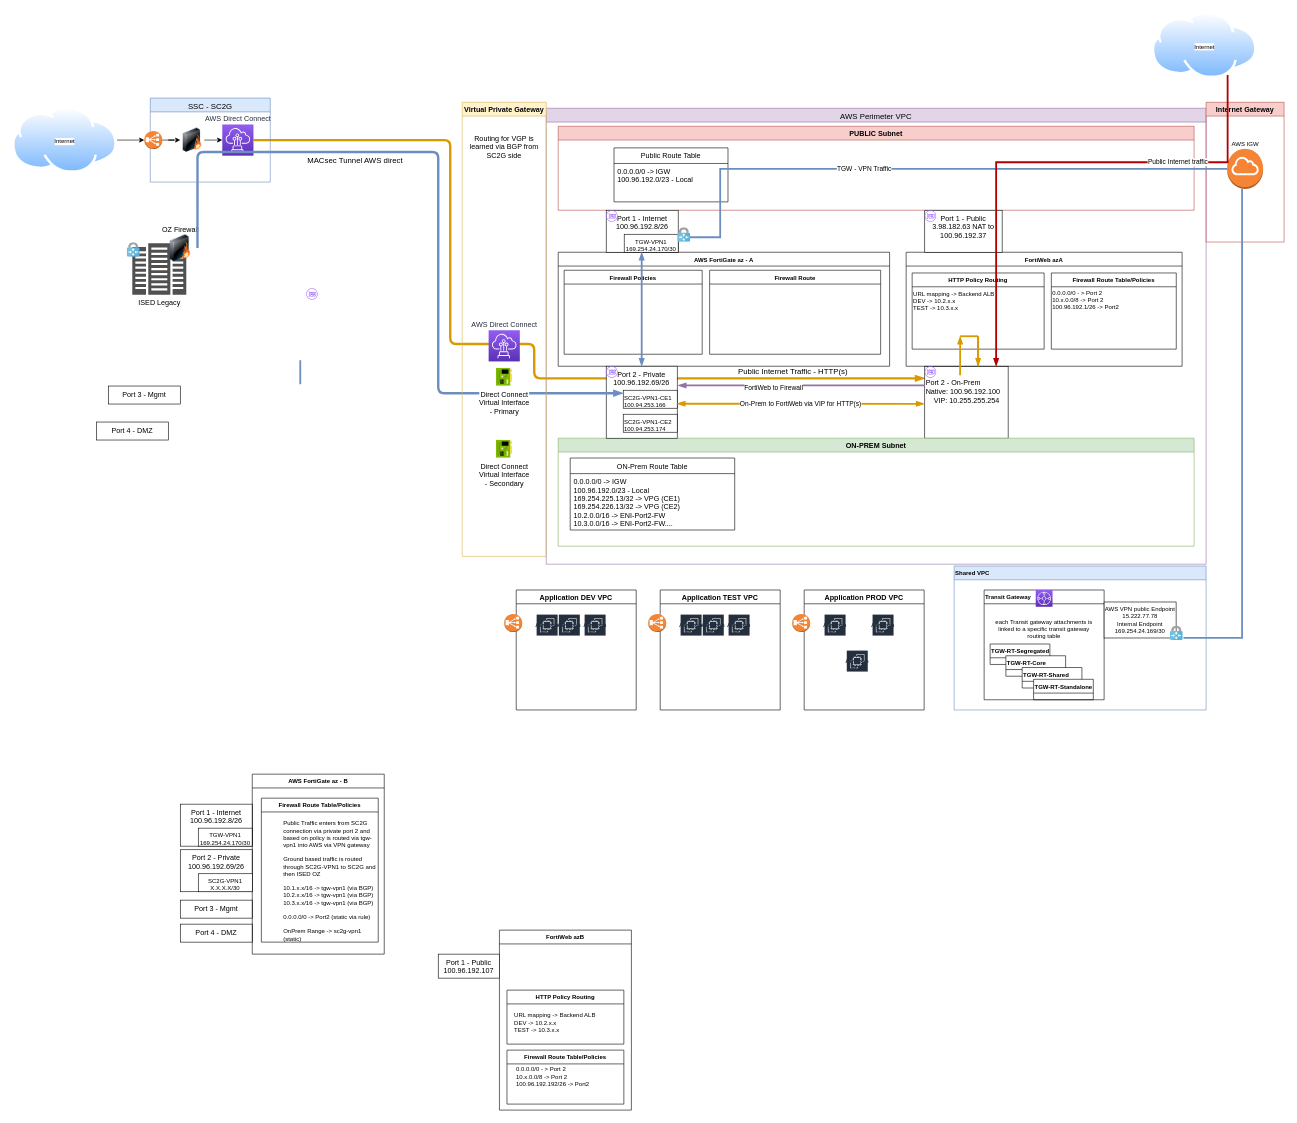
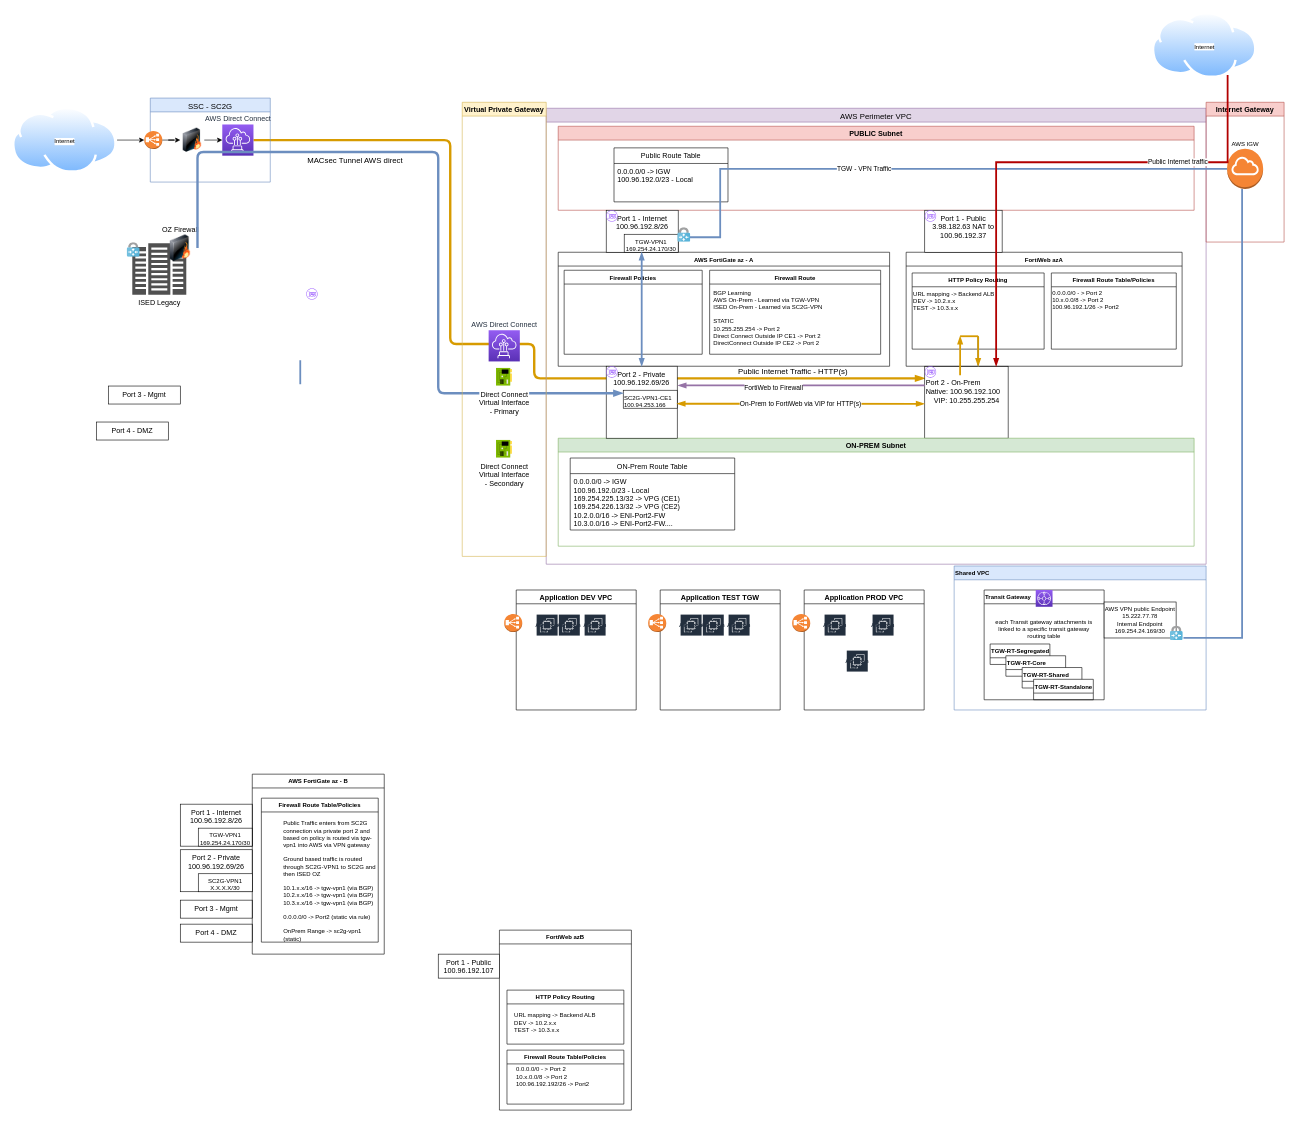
node "Routing for VGP is learned via BGP from SC2G side": removed
node "BGP Learning AWS On-Prem - Learned via TGW-VPN ISED On-Prem - Learned via SC2G-VPN STATIC 10.255.255.254 -> Port 2 Direct Connect Outside IP CE1 -> Port 2 DirectConnect Outside IP CE2 -> Port 2": added
node "SC2G-VPN1-CE2 100.94.253.174": removed
node "Application TEST VPC": label "Application TEST VPC" -> "Application TEST TGW"
